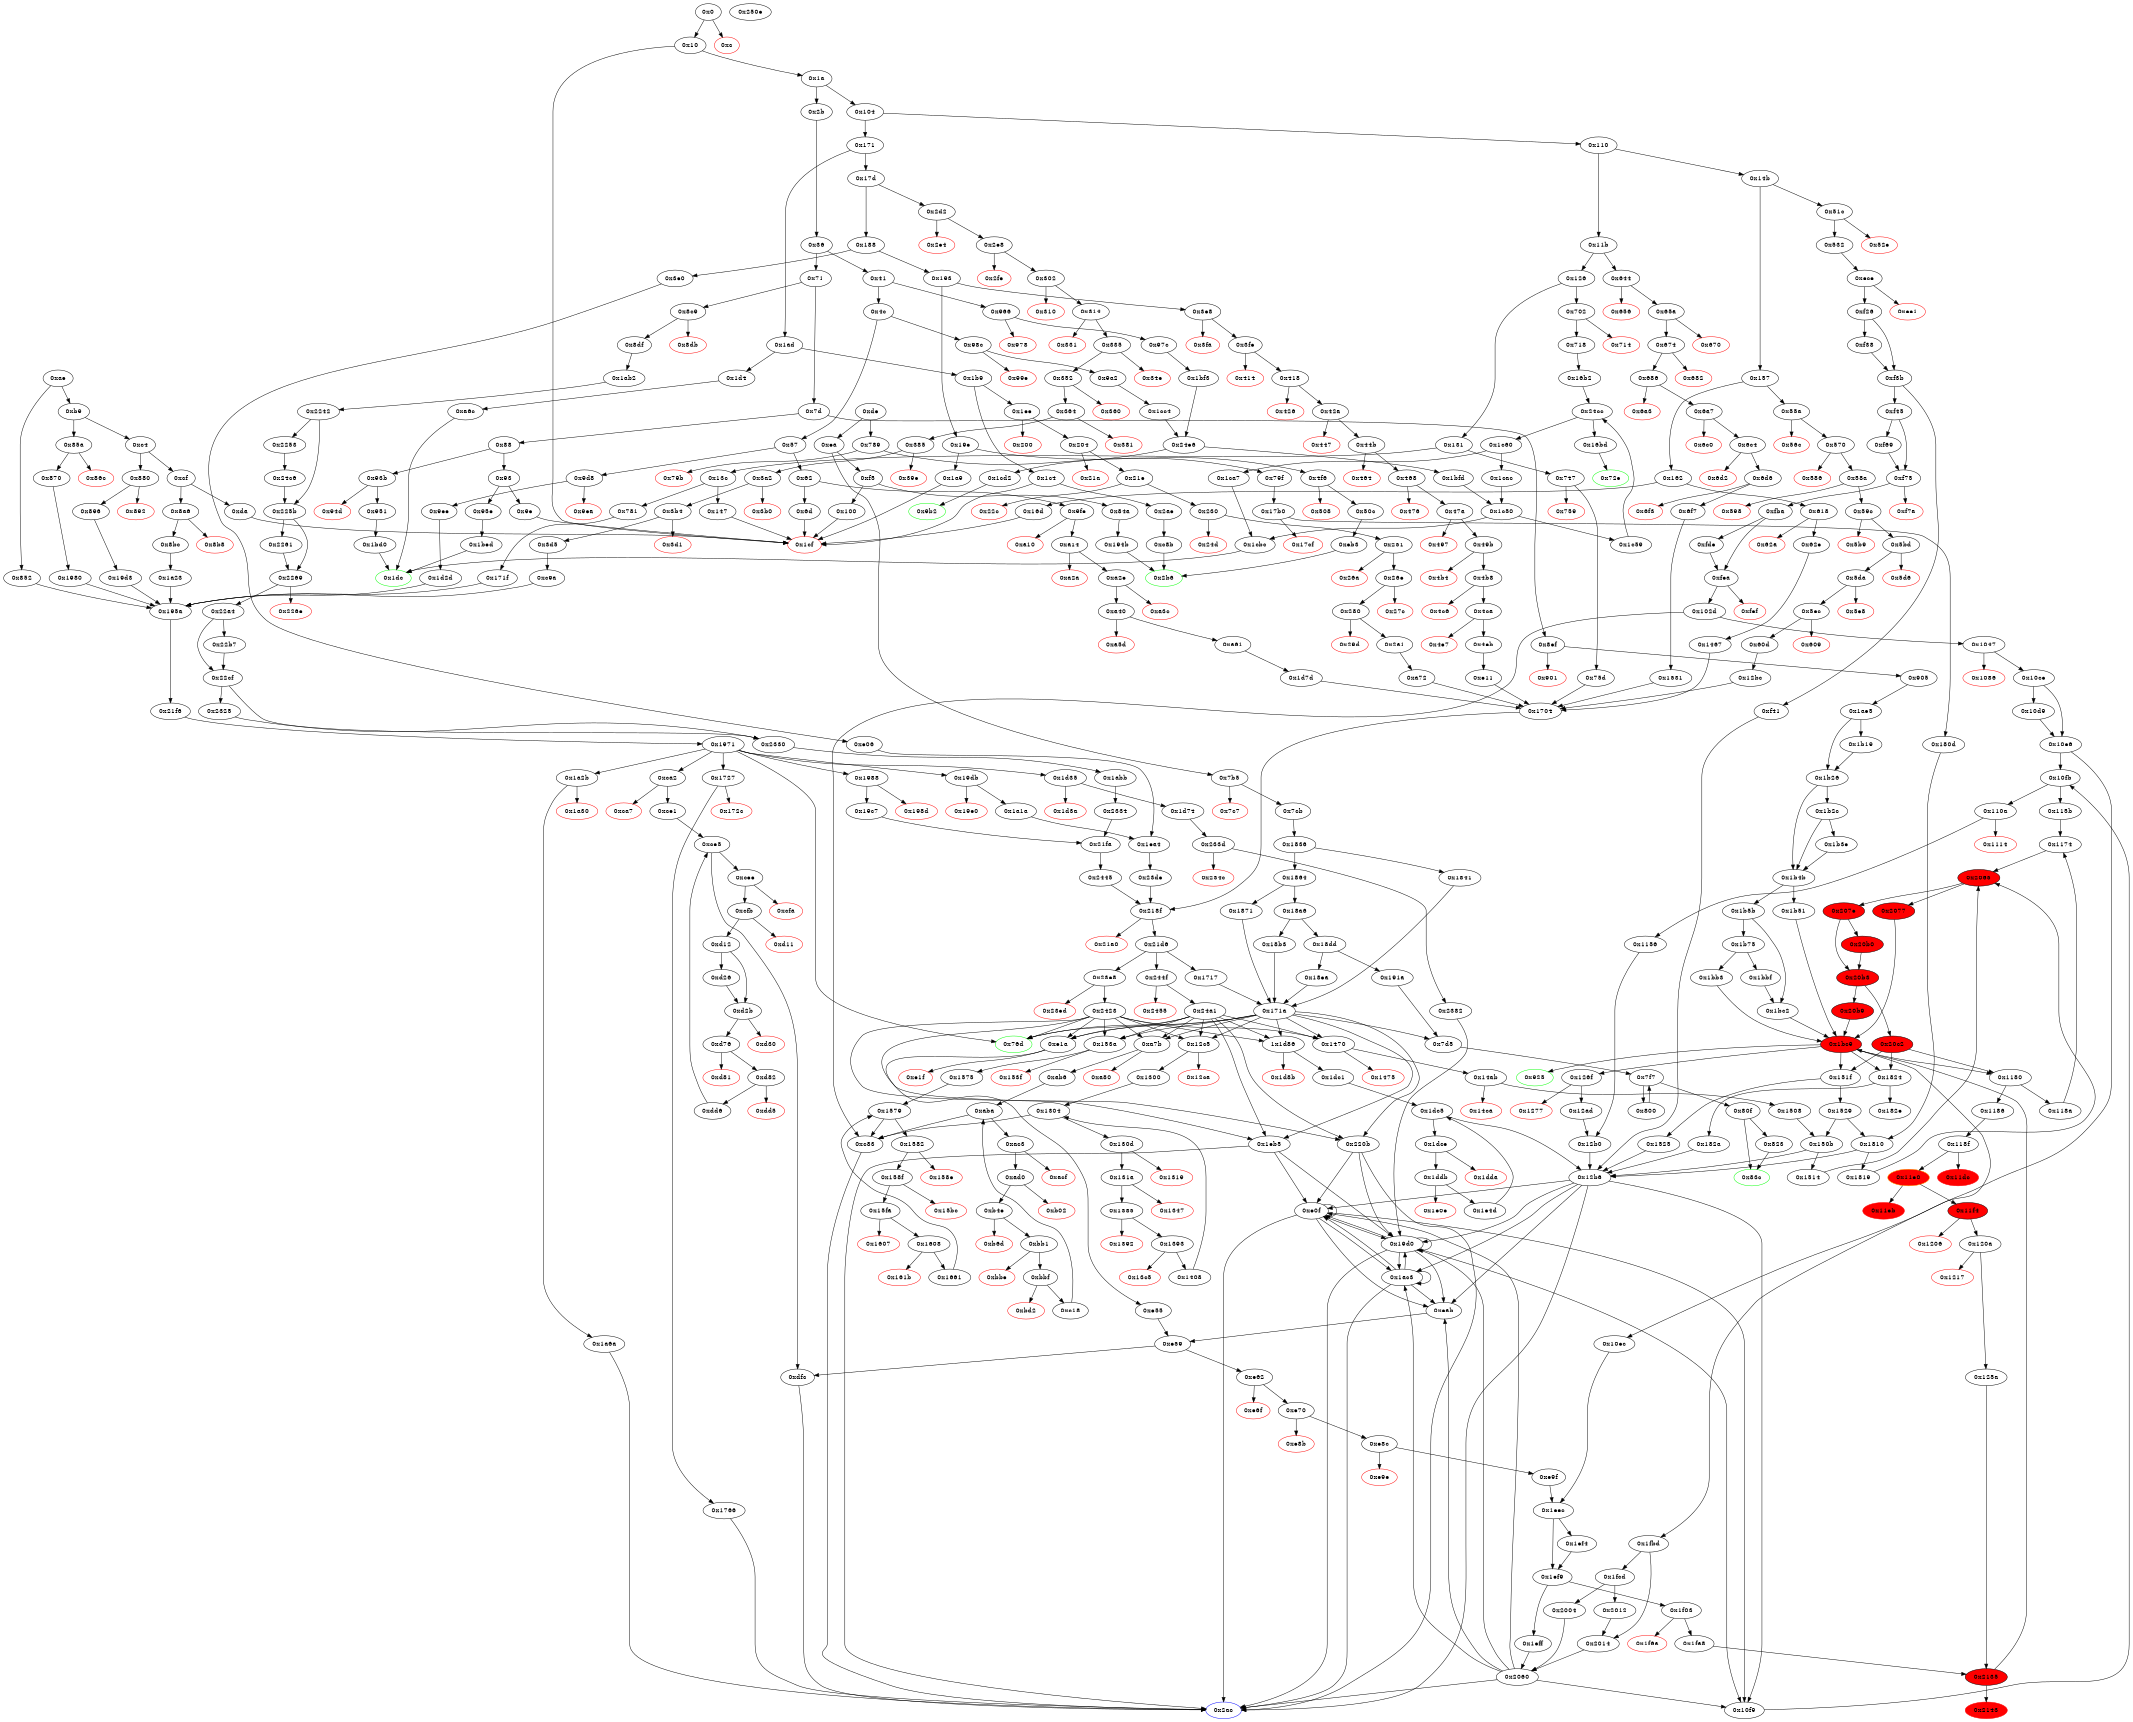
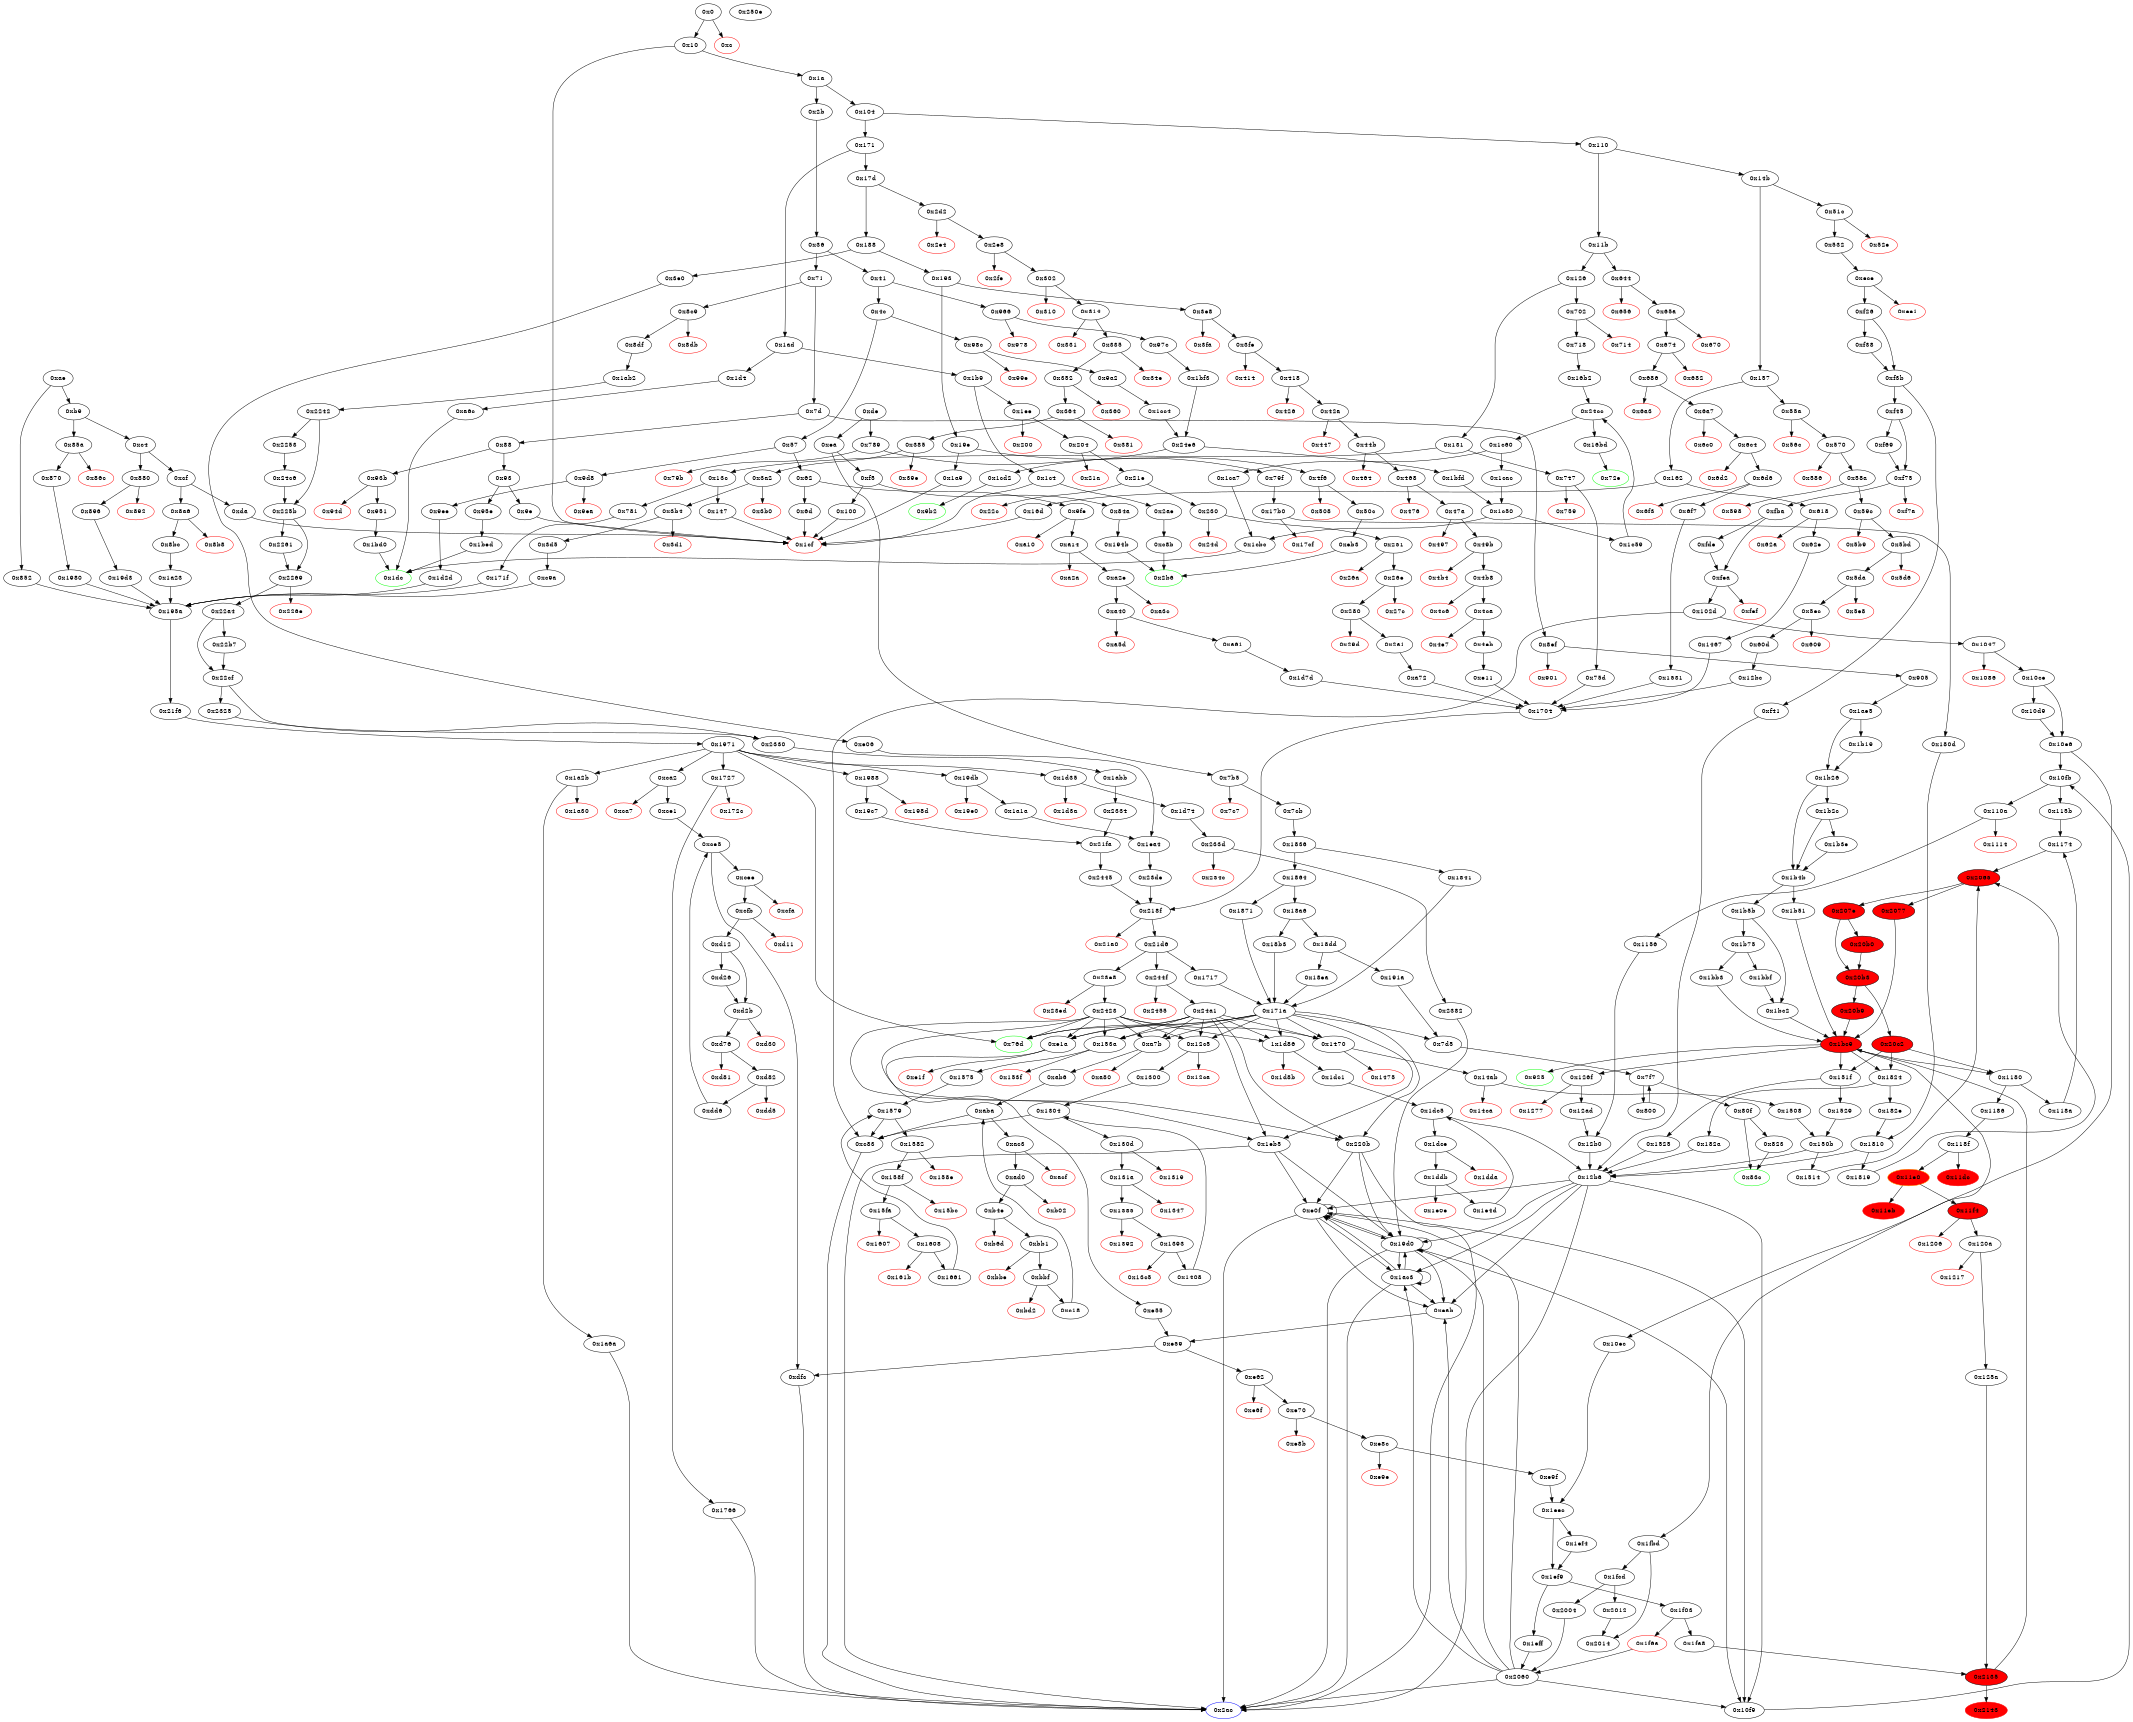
edge "0x1529" -> "0x1810": now "0x182e" -> "0x1810"
edge "0x2014" -> "0x2060": now "0x1f6a" -> "0x2060"
